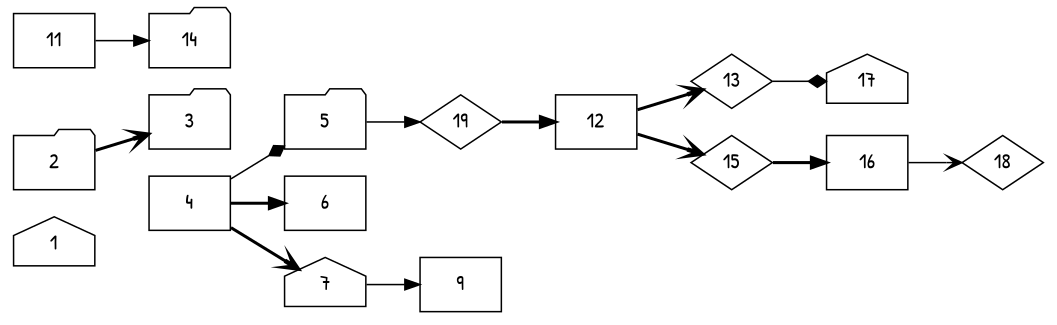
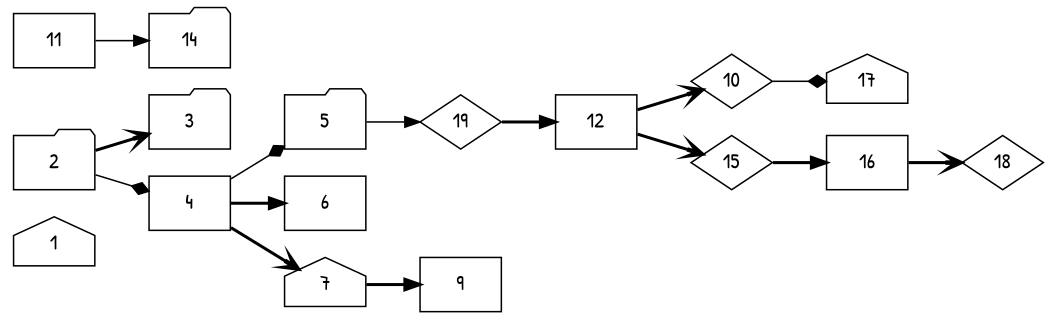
node "13": label "13" -> "10"
edge "16" -> "18": style solid -> bold
edge "2" -> "4": added
edge "7" -> "9": style solid -> bold
